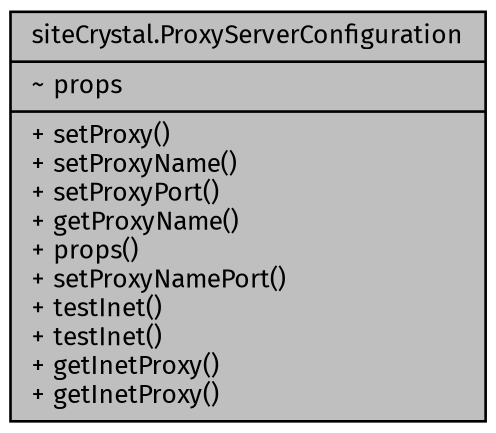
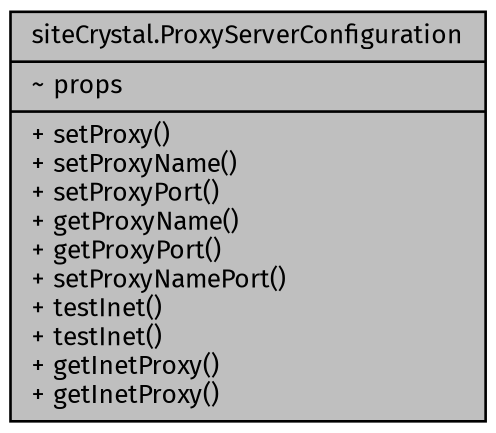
node "siteCrystal.ProxyServerConfiguration": text "+ props()" -> "+ getProxyPort()"
